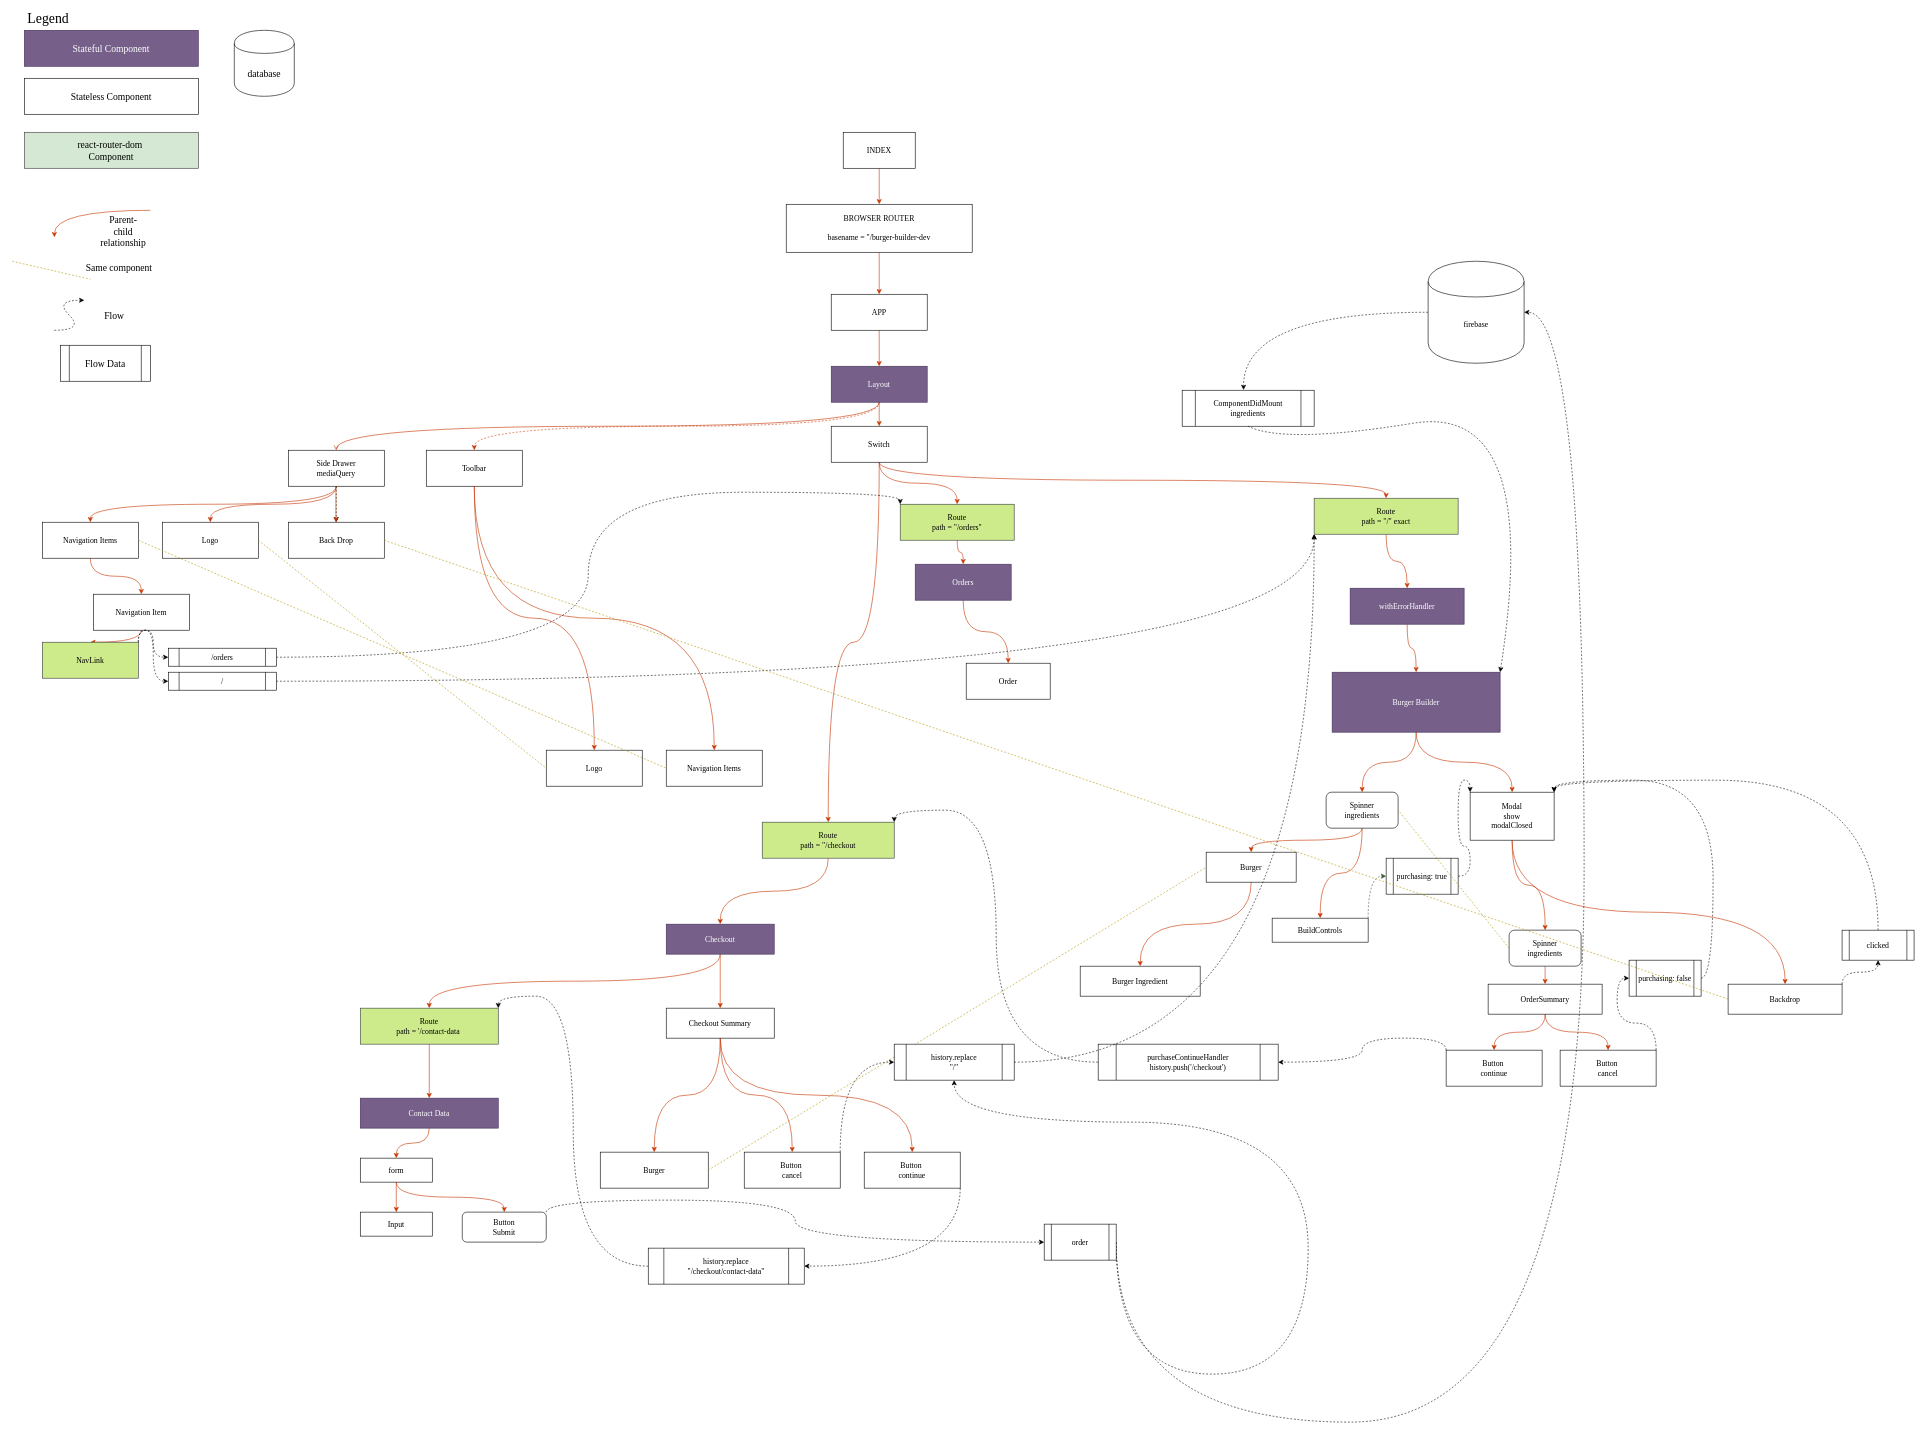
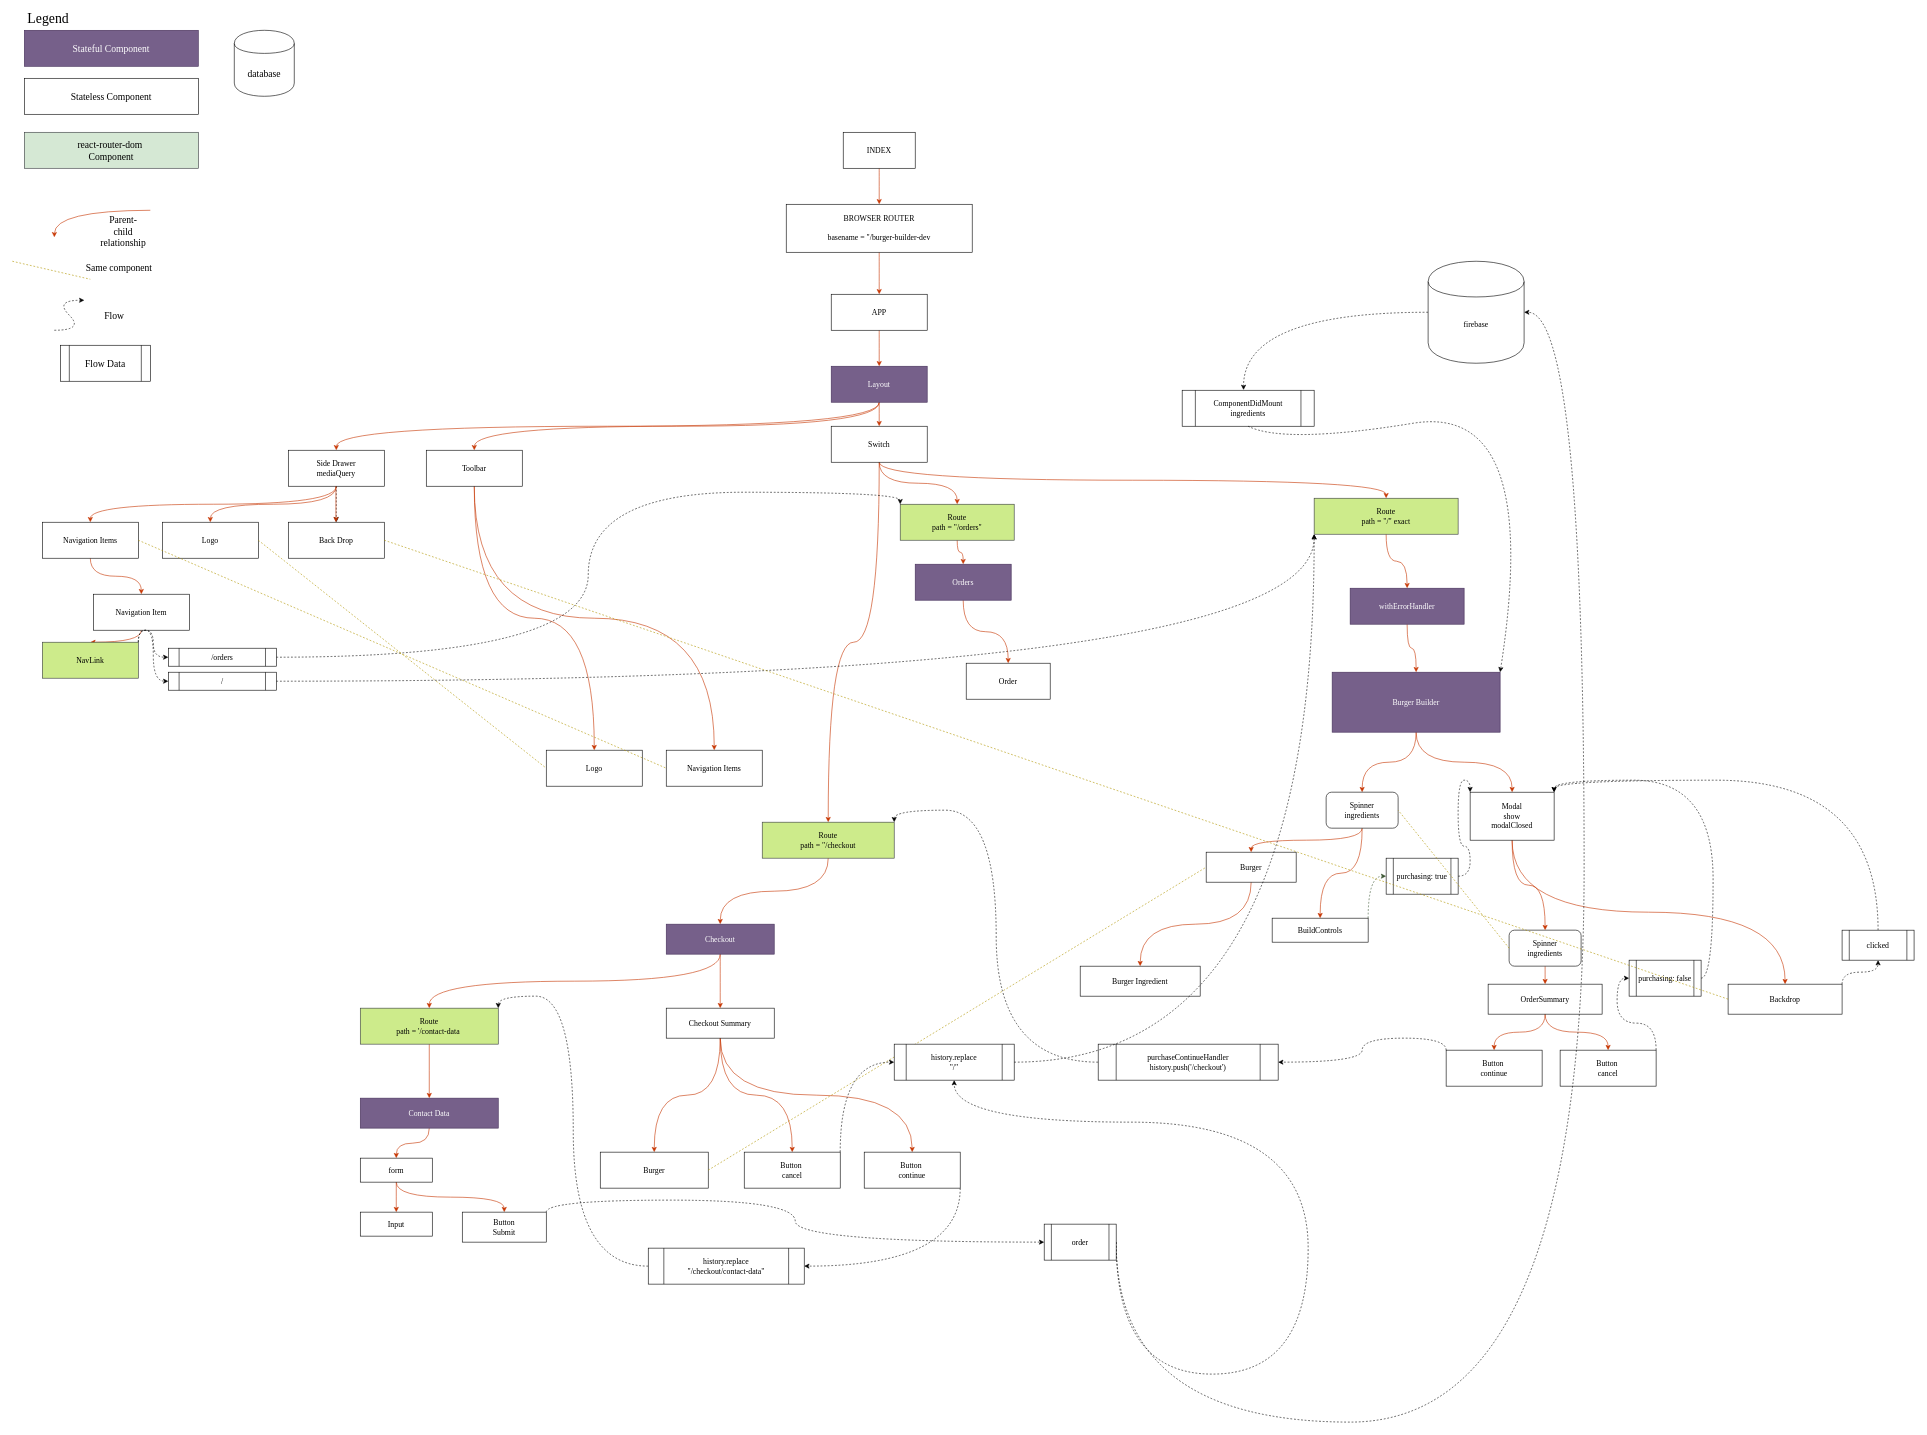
edge "Layout" -> "Toolbar": style dashed -> solid
edge "Layout" -> "Side Drawer mediaQuery": arrowhead open -> classic
node "Button Submit": shape rounded rectangle -> rectangle
